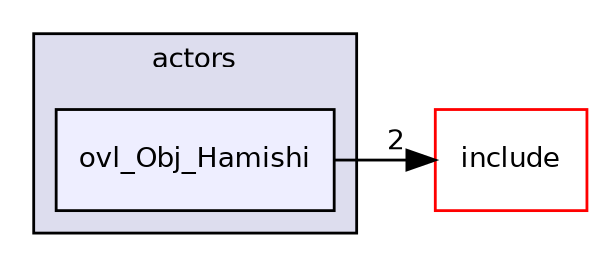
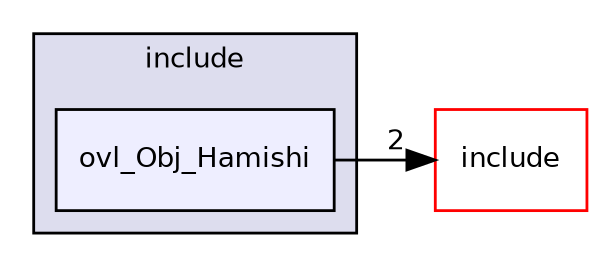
cluster "actors": label "actors" -> "include"
